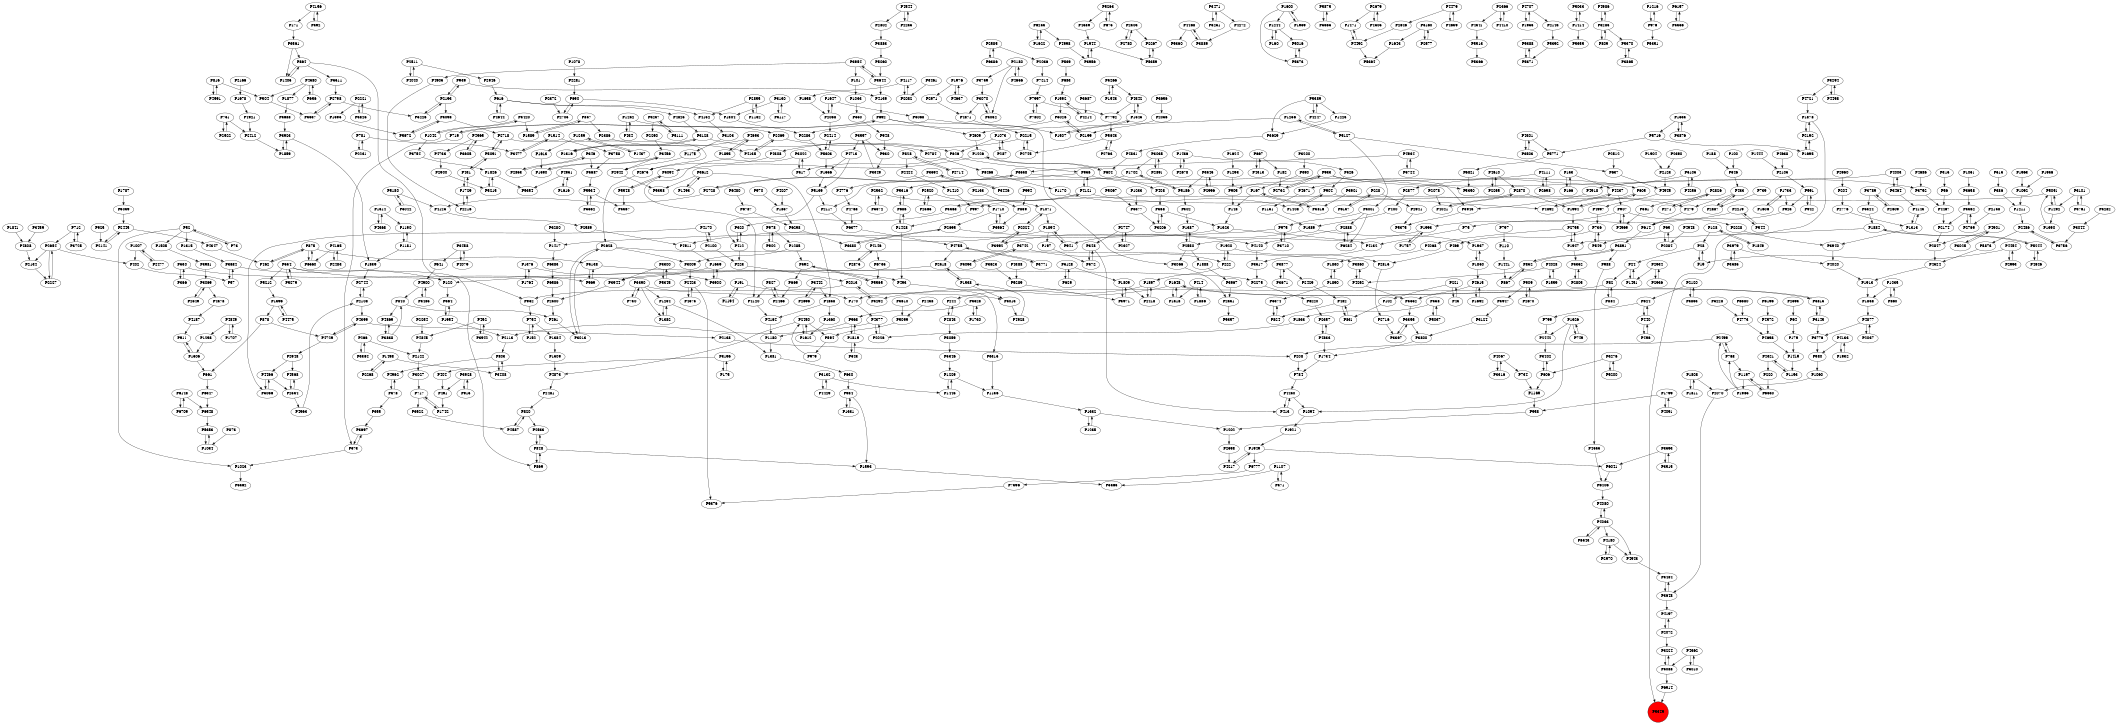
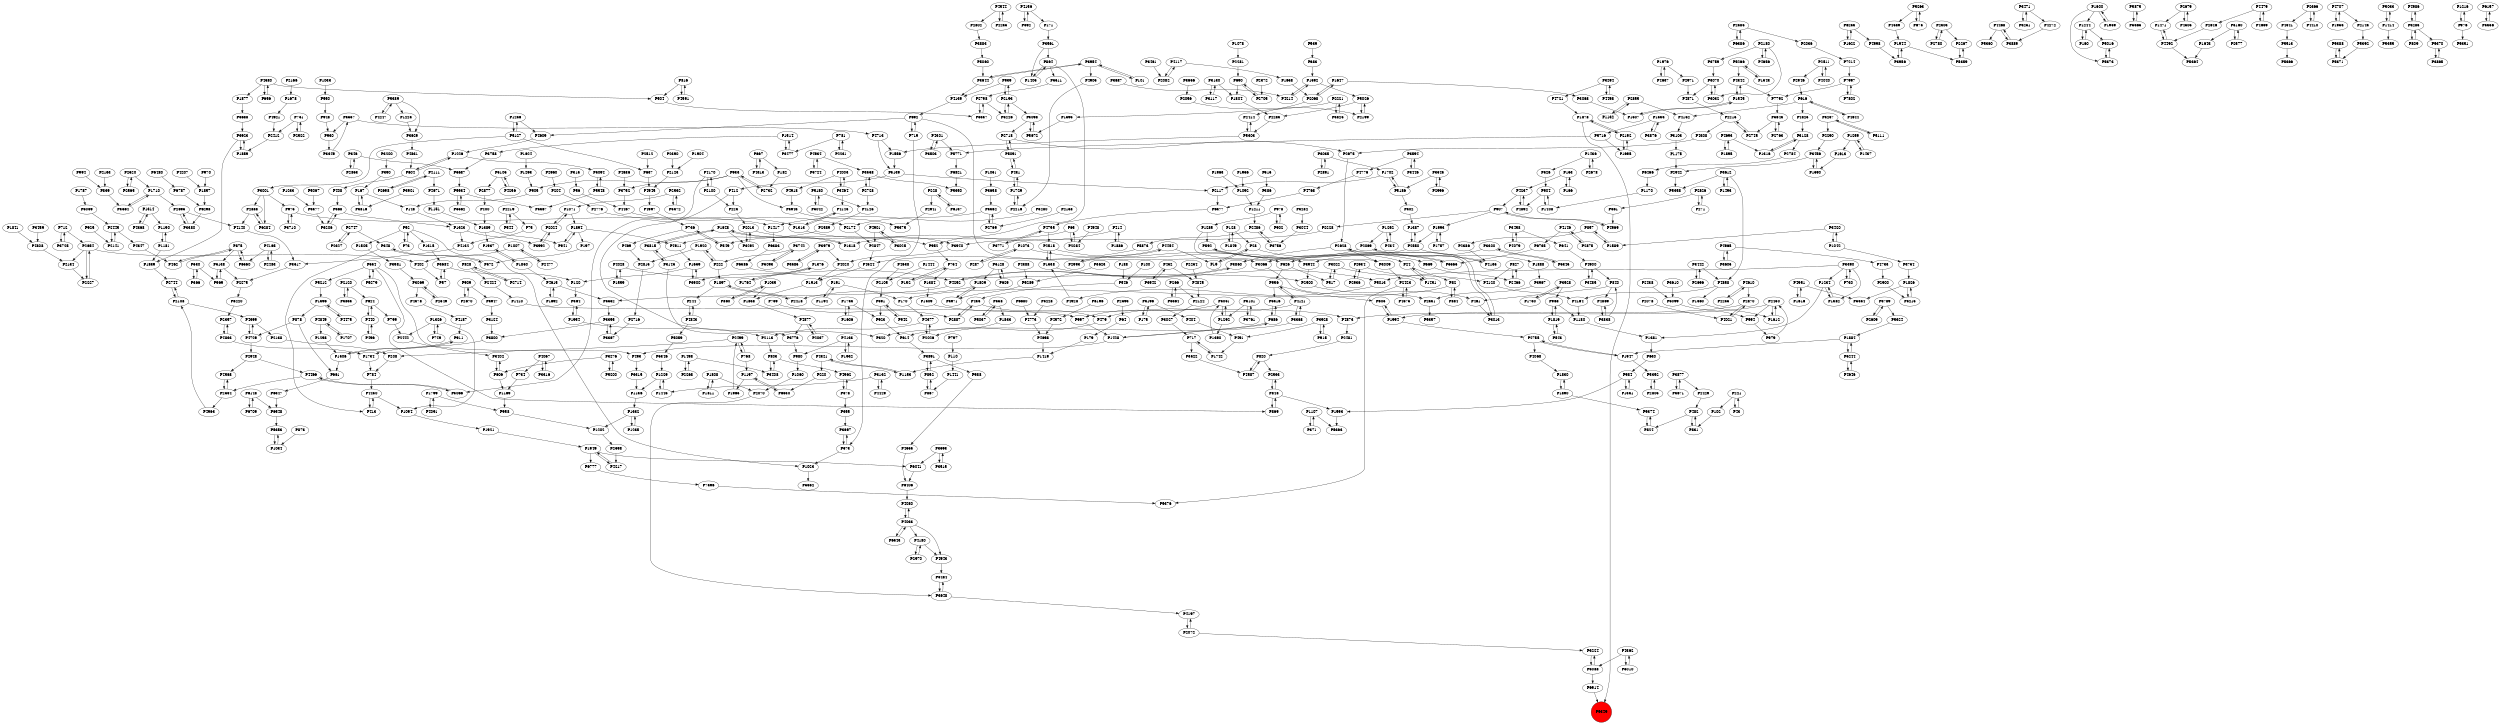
edge "P101" -> "P1033": now "P101" -> "P3954"
edge "P320" -> "P412": removed
edge "P1965" -> "P768": removed
